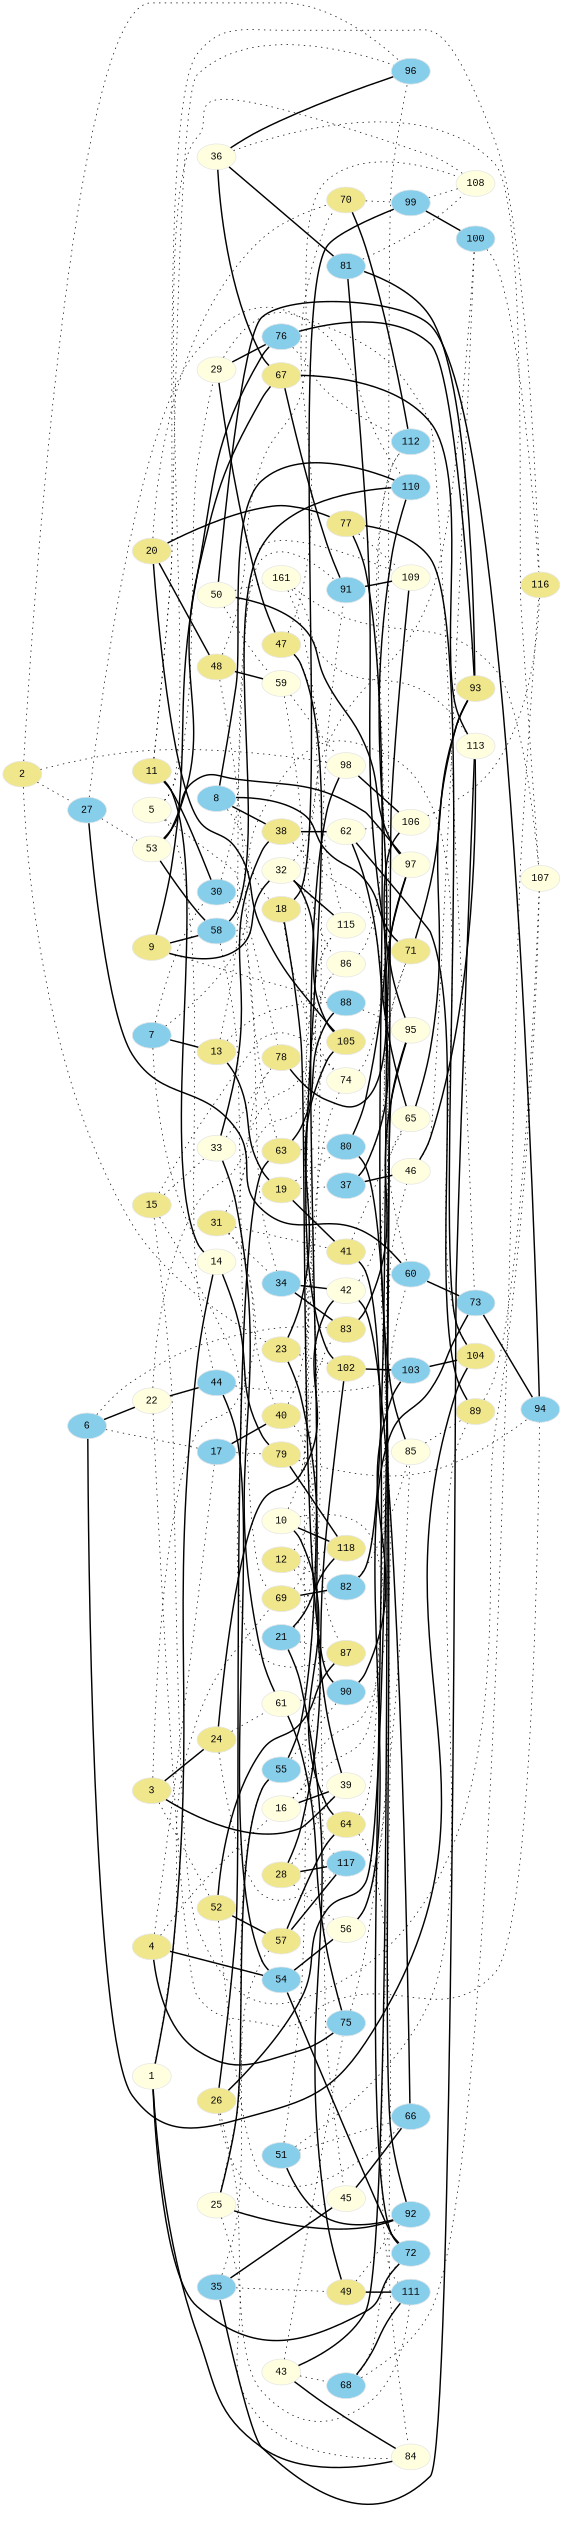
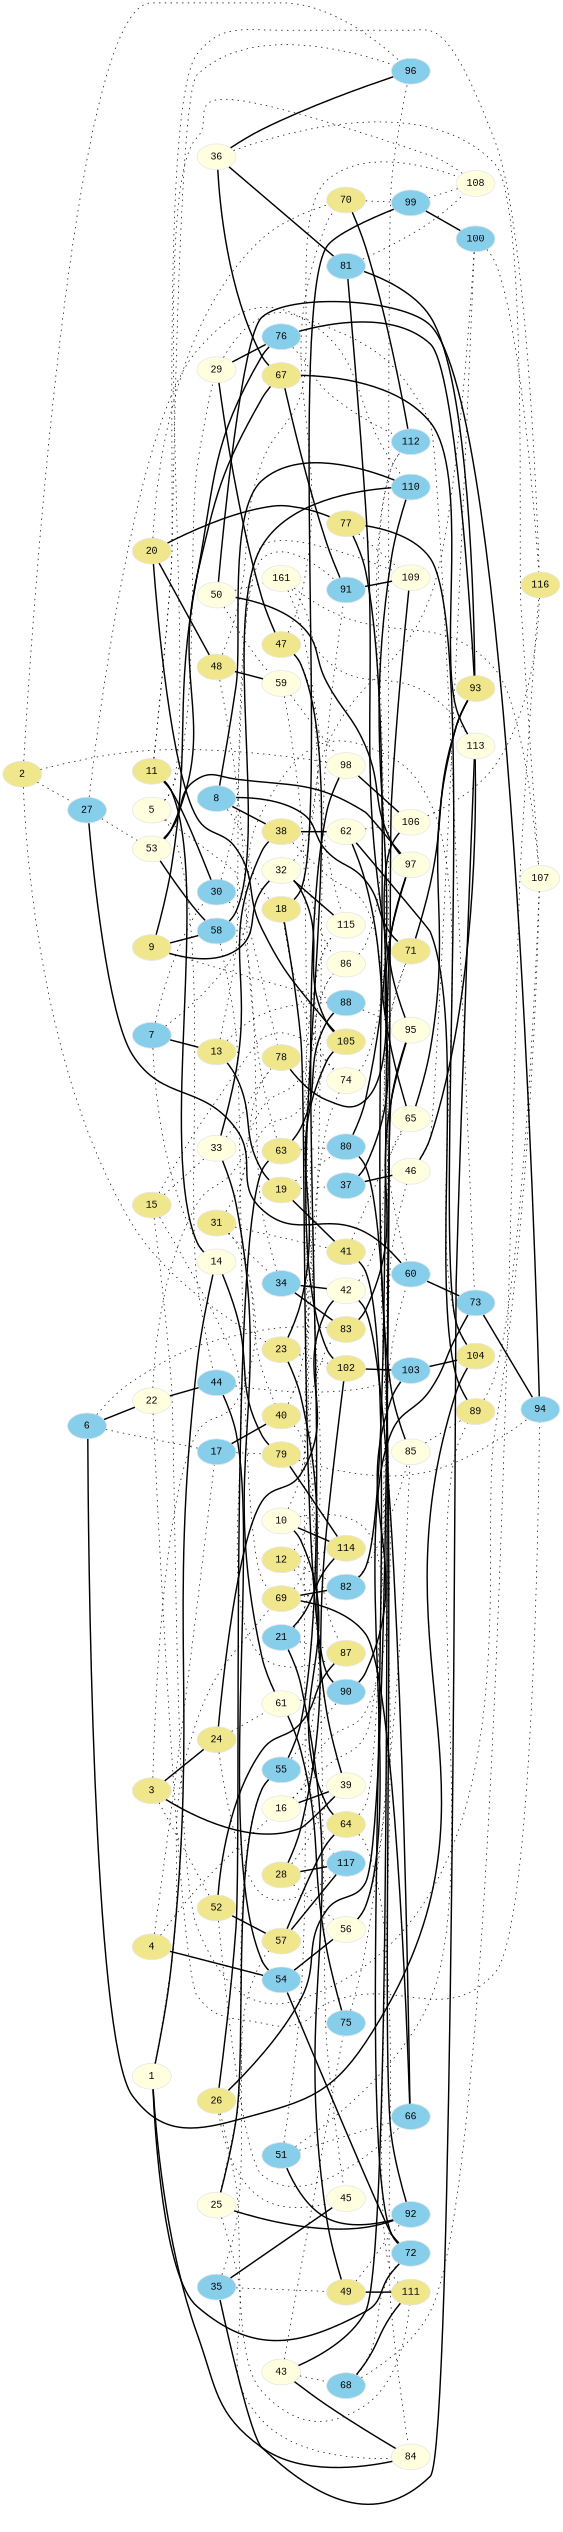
node "118": label "118" -> "114"
edge "4" -- "75": removed
edge "66" -- "45": now "66" -- "69"
node "111": fillcolor skyblue -> khaki
